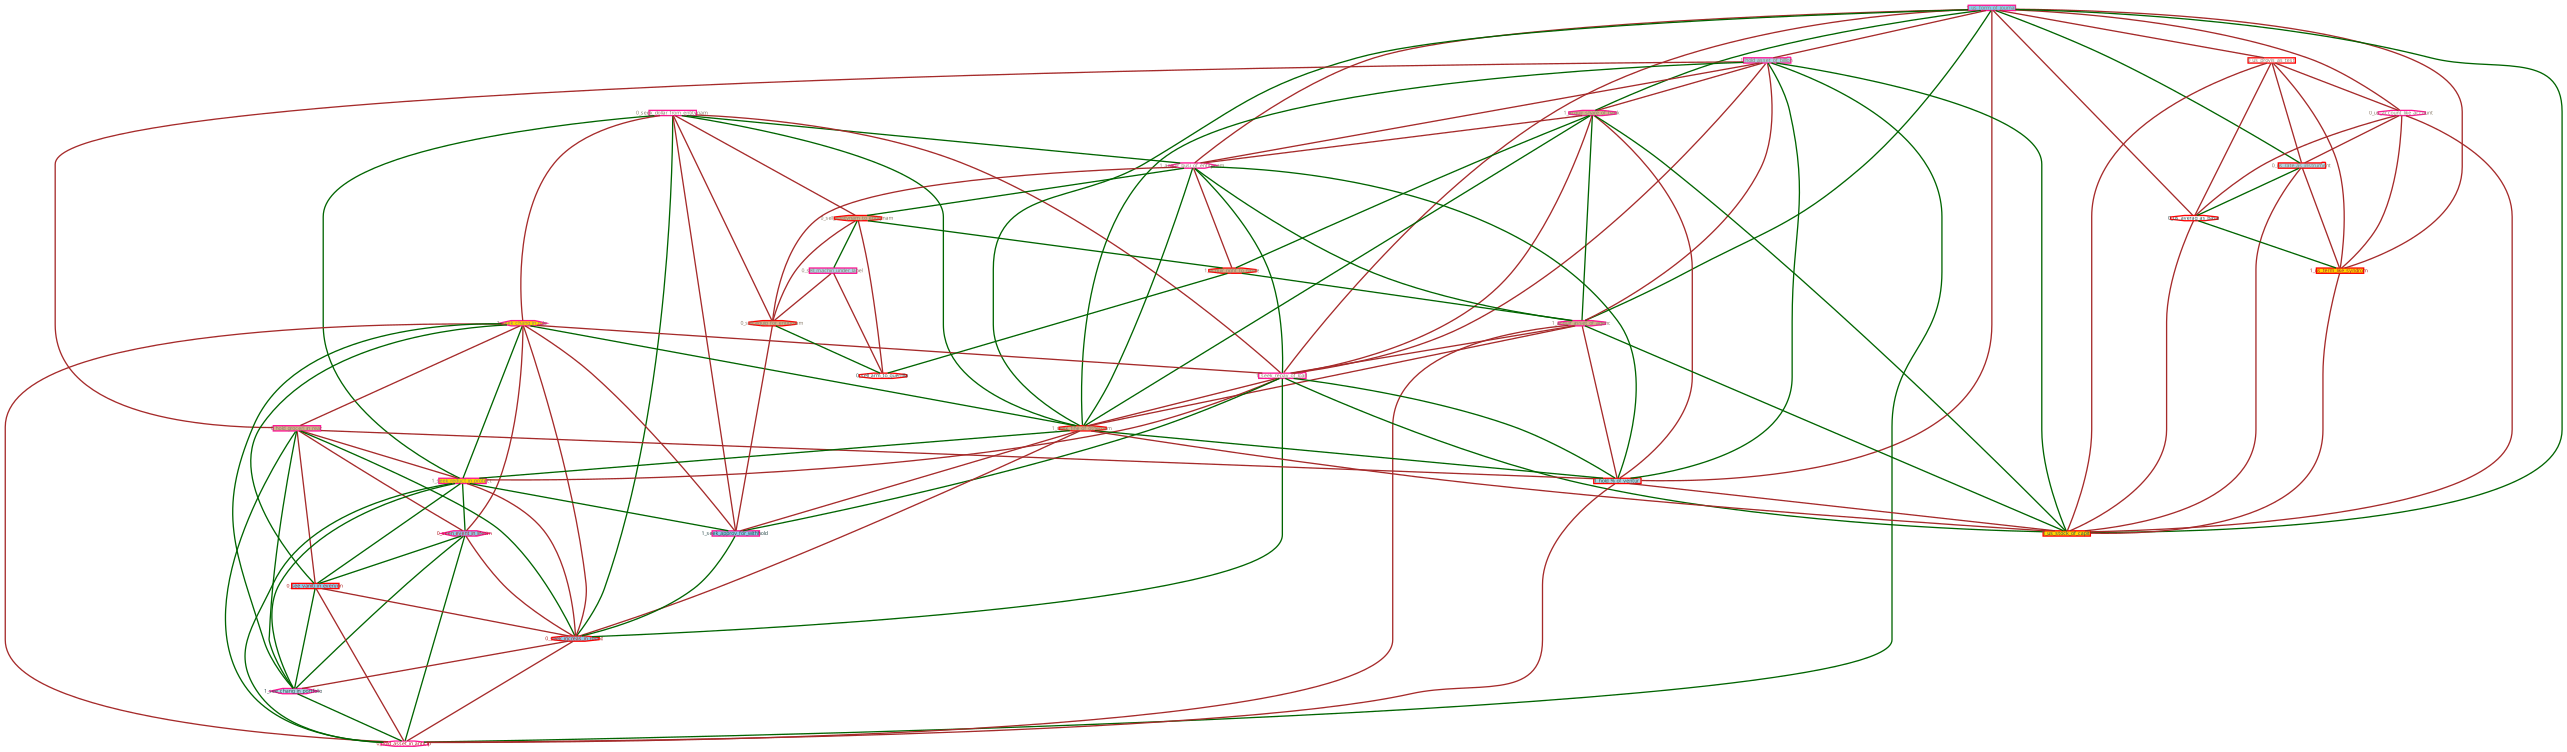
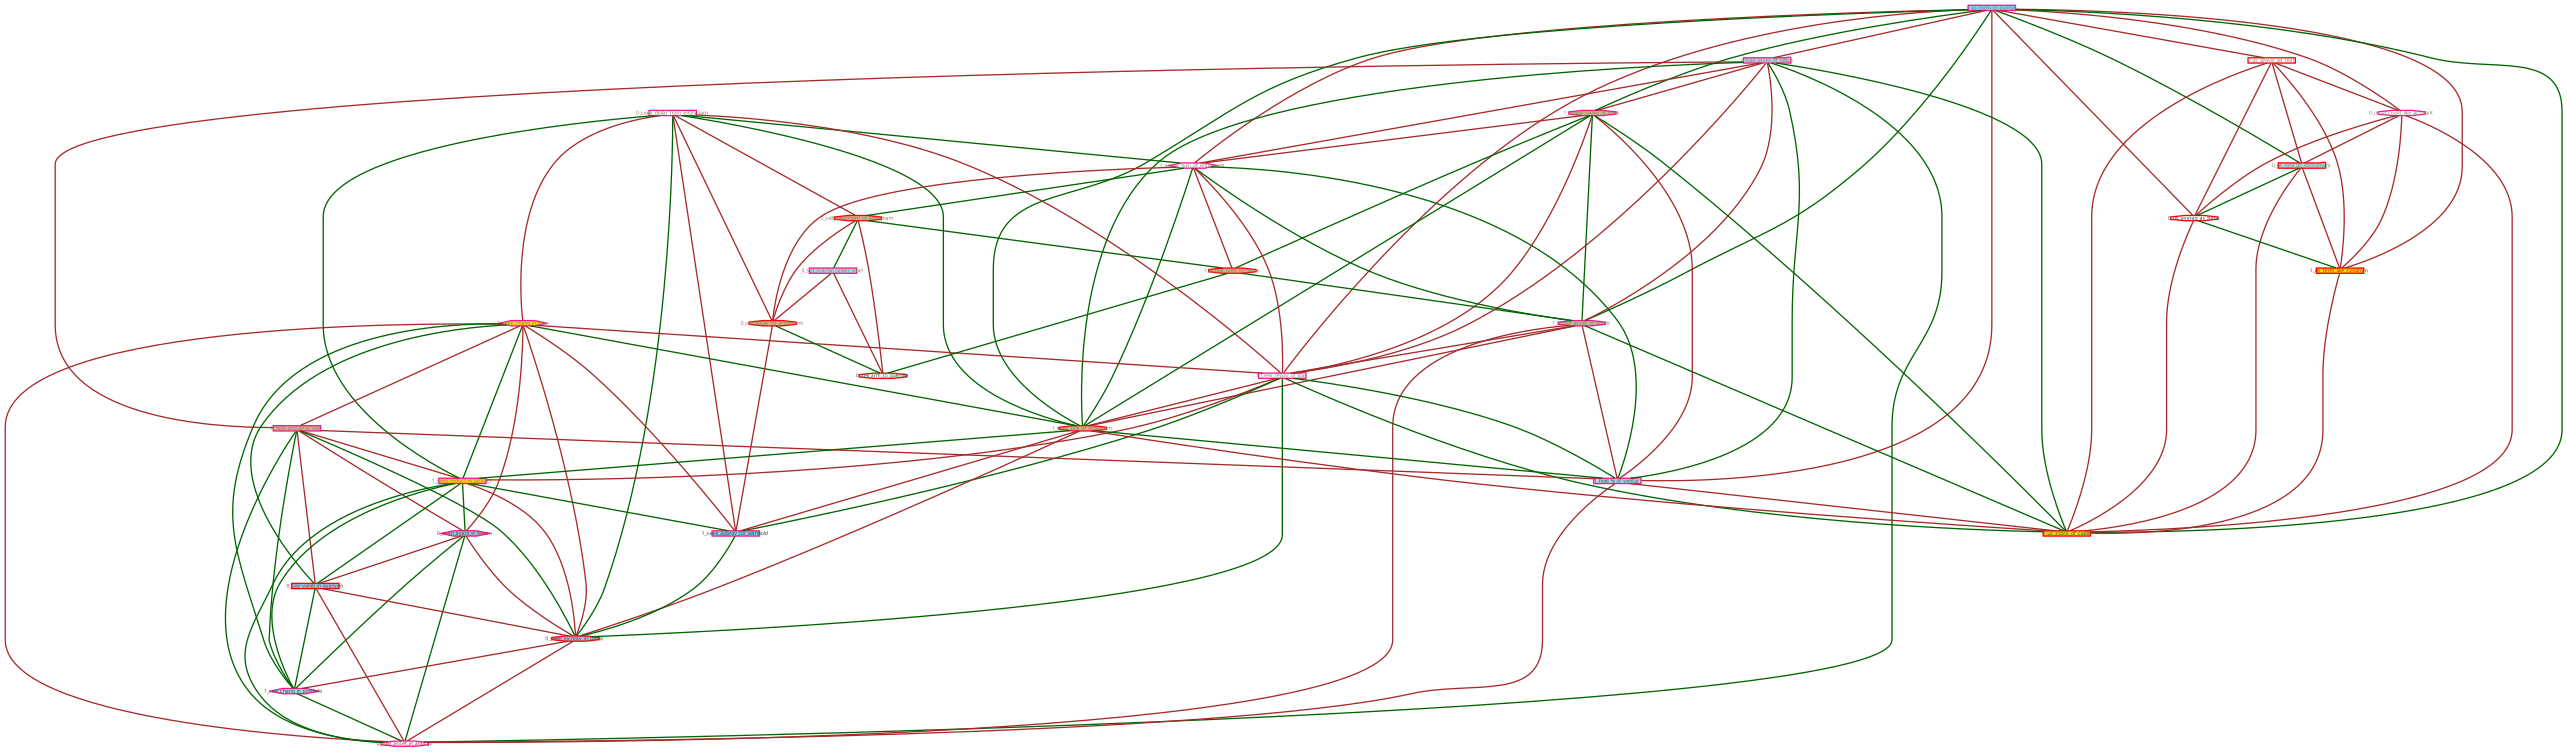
edge "1_acquir_busi_of_entitynam" -- "1_seek_repay_of_loan": color darkgreen -> brown
node "1_hold_%_of_ventur": color red -> deeppink
edge "0_seen_event_in_lifetim" -- "0_see_vaniti_in_everyon": color darkgreen -> brown
